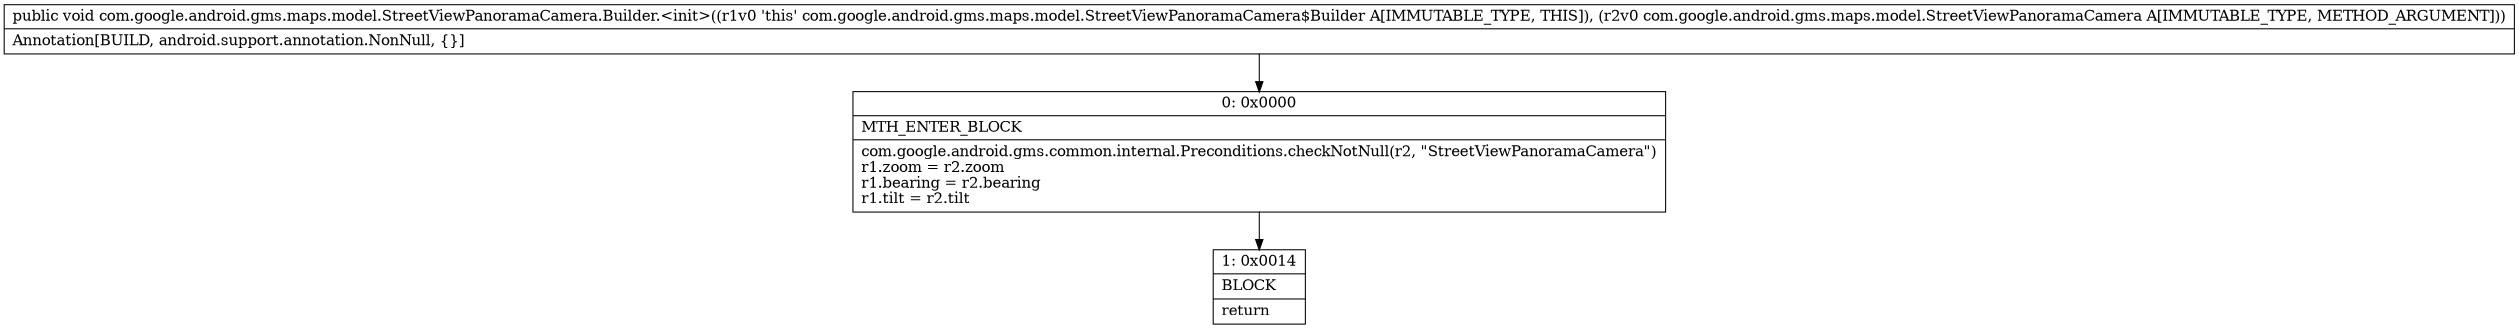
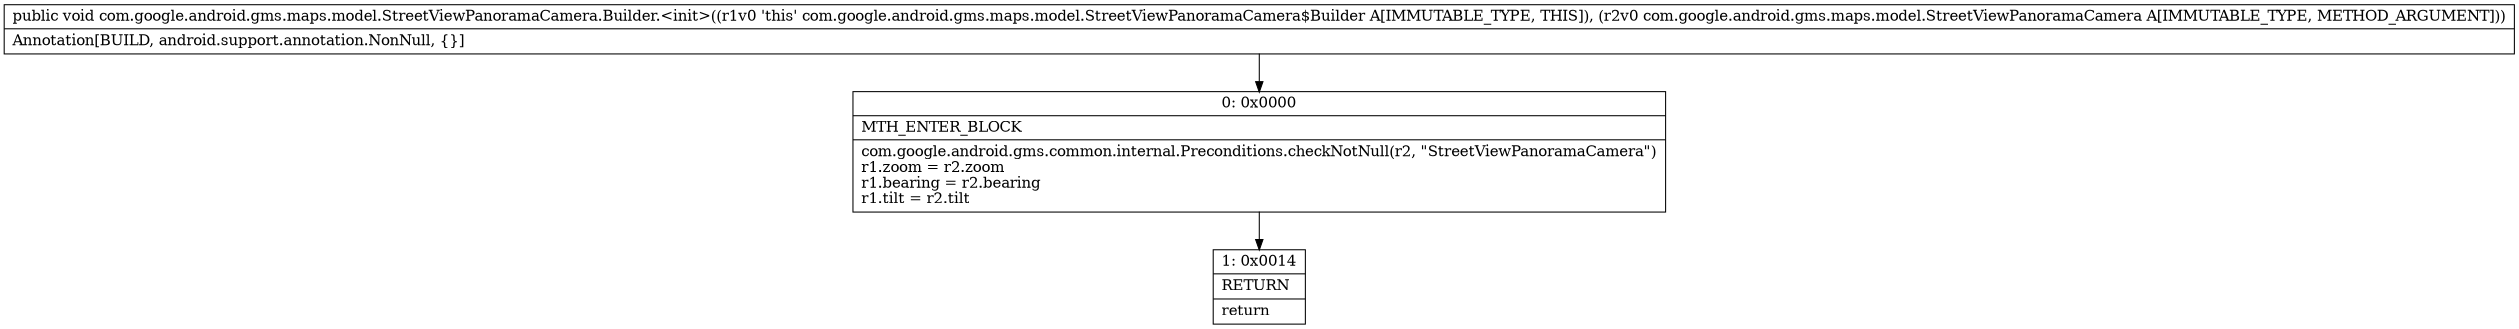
node "1: 0x0014": text "BLOCK" -> "RETURN"
